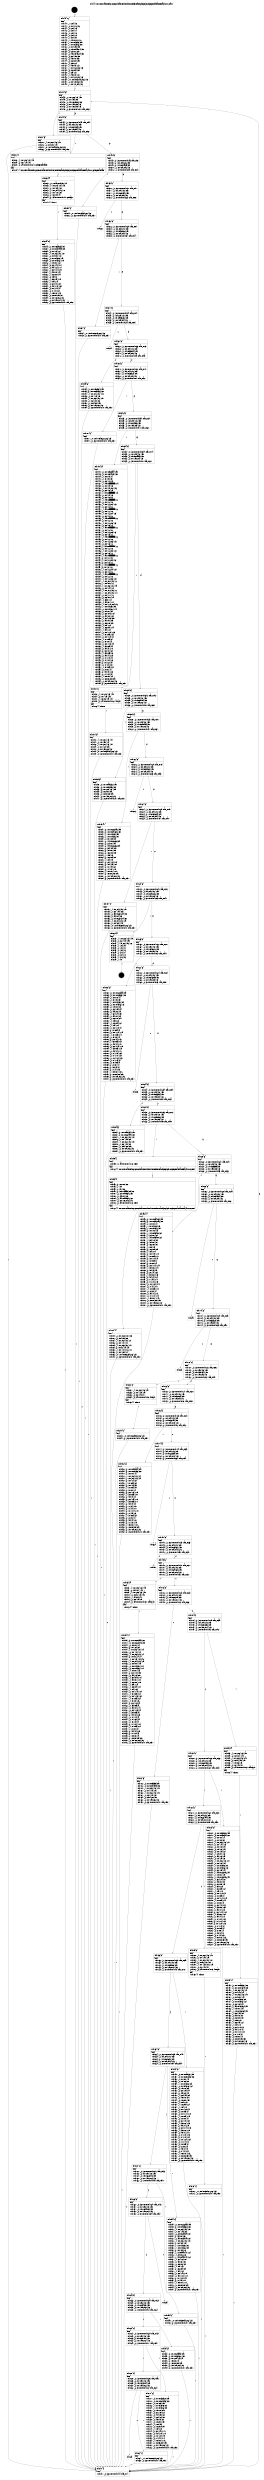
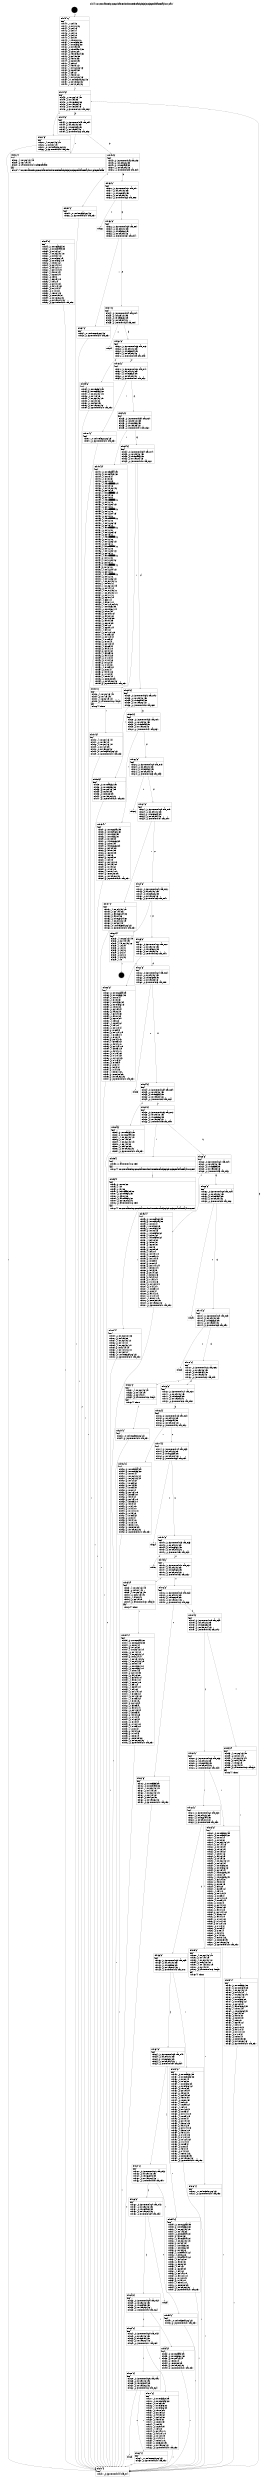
node "0x402032 [29]": removed
